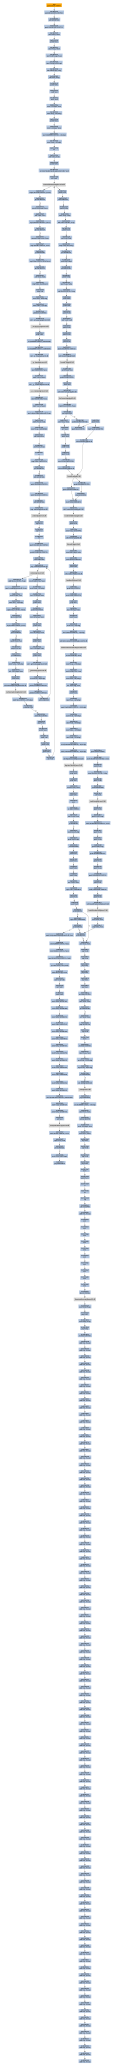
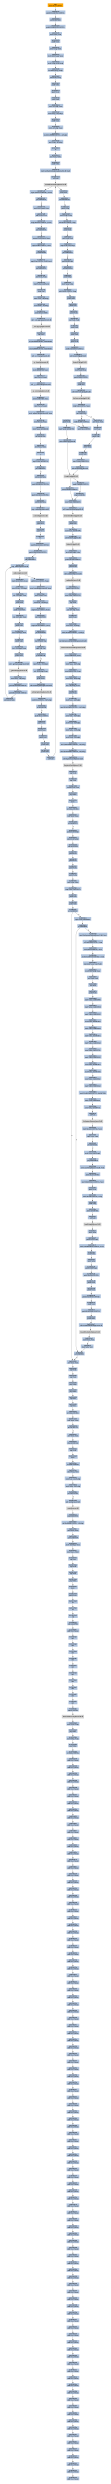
node "0x010016a8 movl LoadStringW@user32.dll, %edi": added
